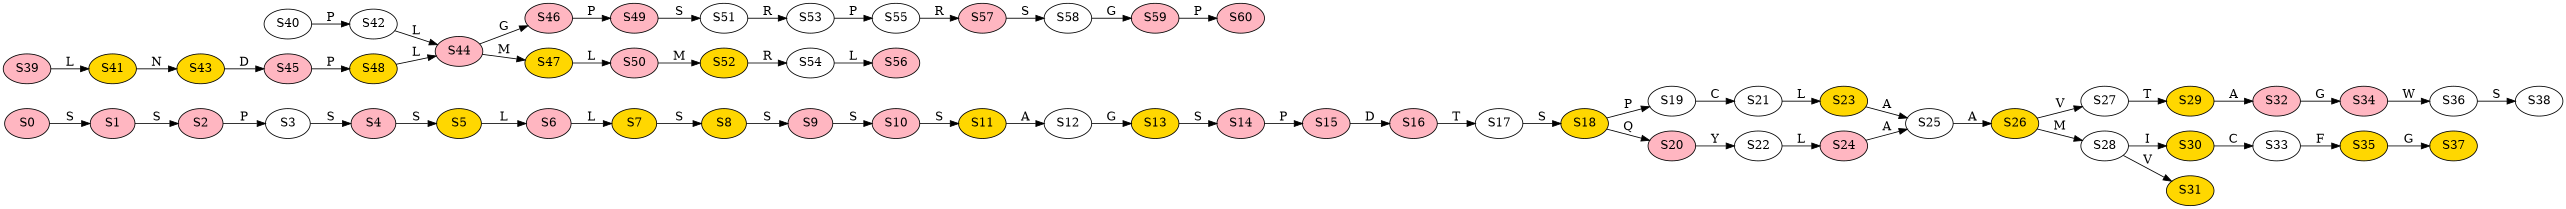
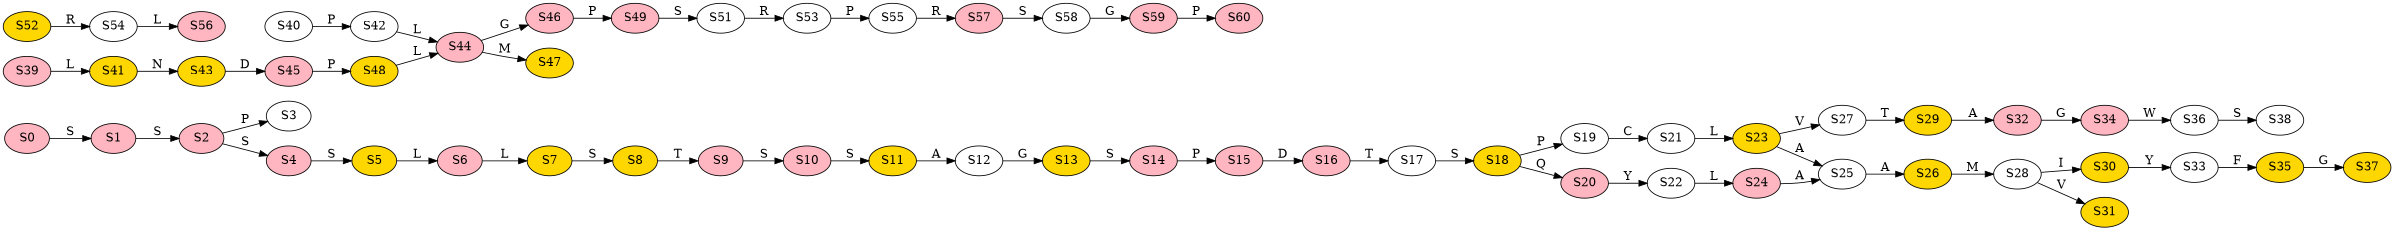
node "S50": removed
edge "S26" -> "S27": now "S23" -> "S27"
edge "S8" -> "S9": label "S" -> "T"
edge "S3" -> "S4": now "S2" -> "S4"
edge "S30" -> "S33": label "C" -> "Y"
